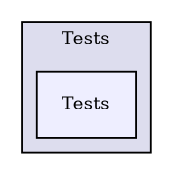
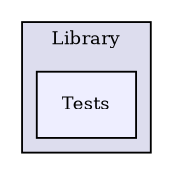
cluster "Tests": label "Tests" -> "Library"
